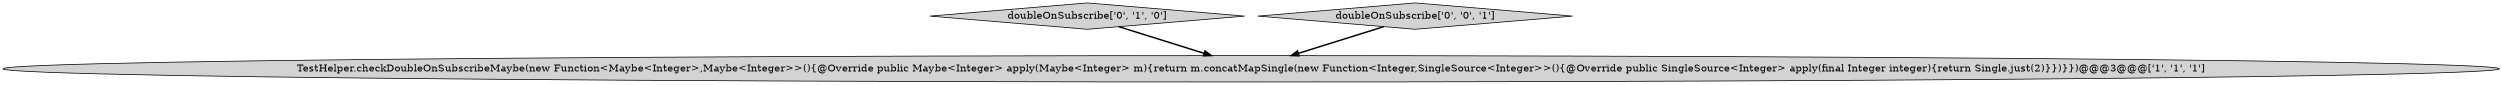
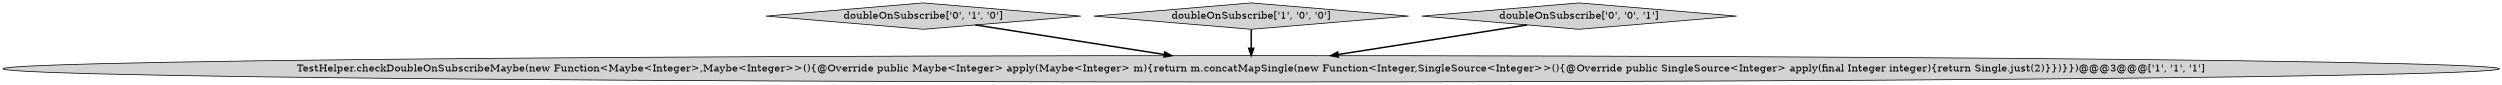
node "doubleOnSubscribe['1', '0', '0']": added
